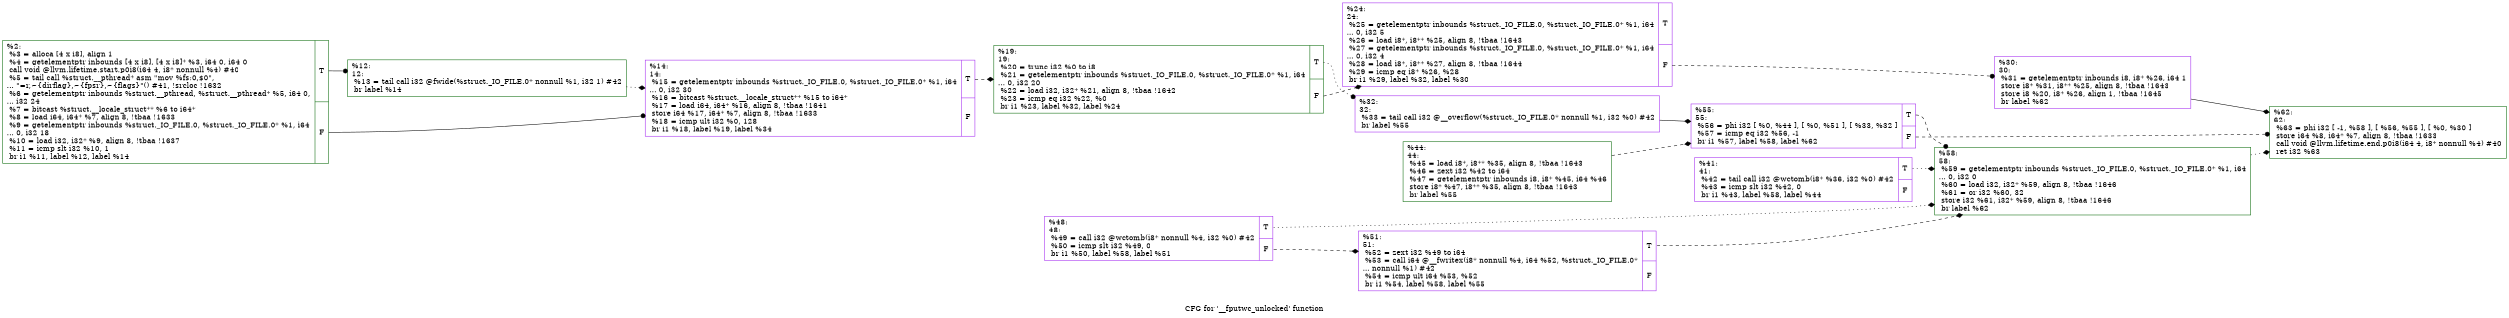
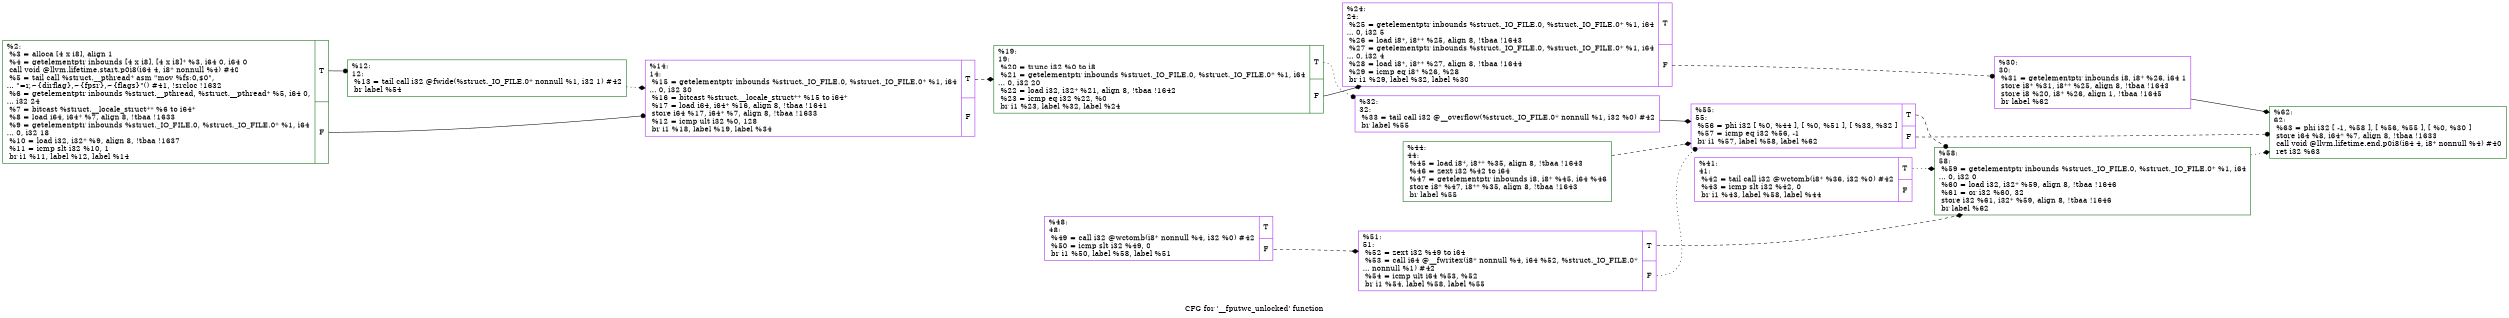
node "%12:": text "br label %14" -> "br label %54"
edge "%19:" -> "%24:": style dashed -> solid
node "%14:": text "%18 = icmp ult i32 %0, 128" -> "%12 = icmp ult i32 %0, 128"
edge "%51:" -> "%55:": added
edge "%48:" -> "%58:": removed
